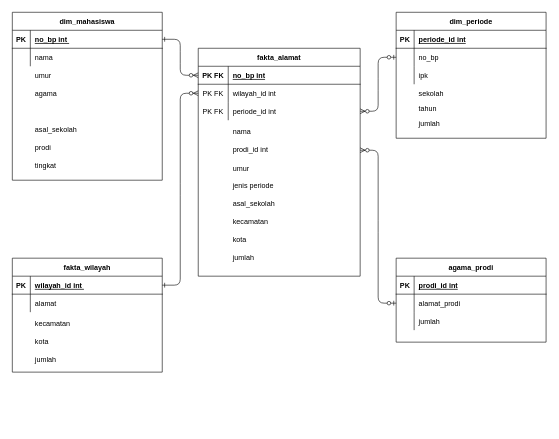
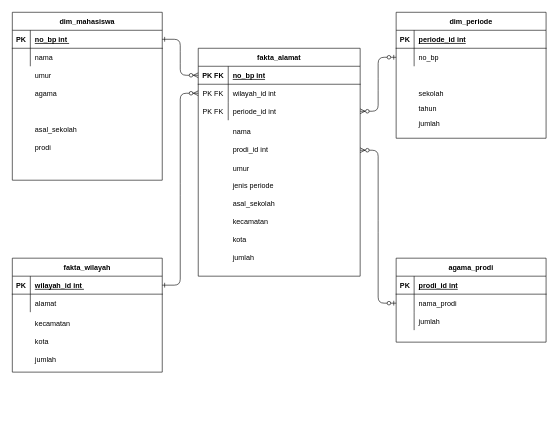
node "ipk": removed
node "tingkat": removed
node "alamat_prodi": label "alamat_prodi" -> "nama_prodi"
